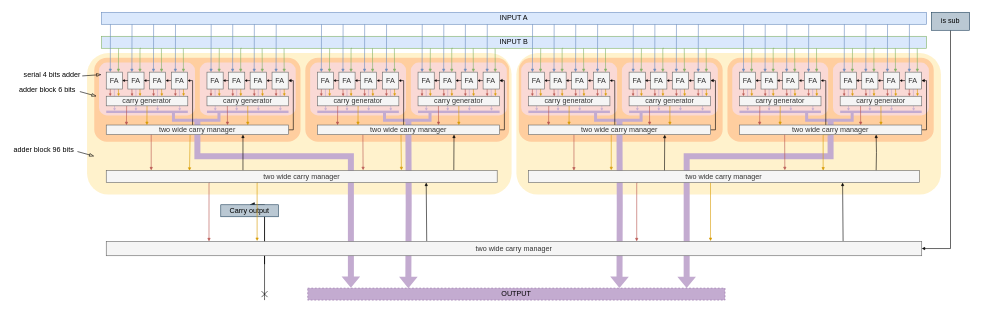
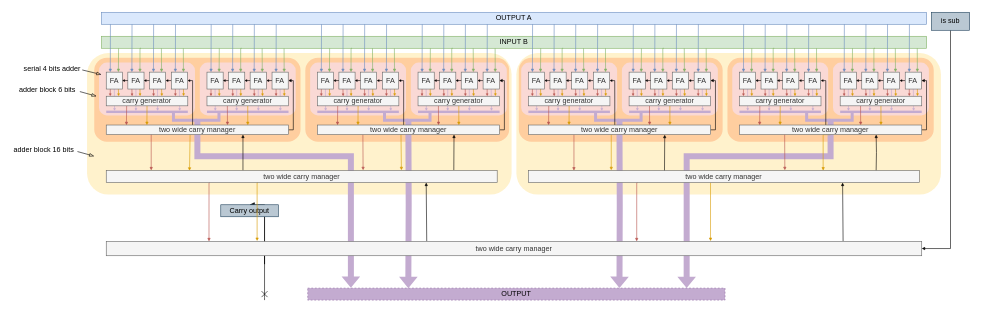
node "INPUT A": label "INPUT A" -> "OUTPUT A"
node "INPUT B": fillcolor #dae8fc -> #d5e8d4
node "serial 4 bits adder": moved (52, 75) -> (52, 69)
node "adder block 96 bits": label "adder block 96 bits" -> "adder block 16 bits"
